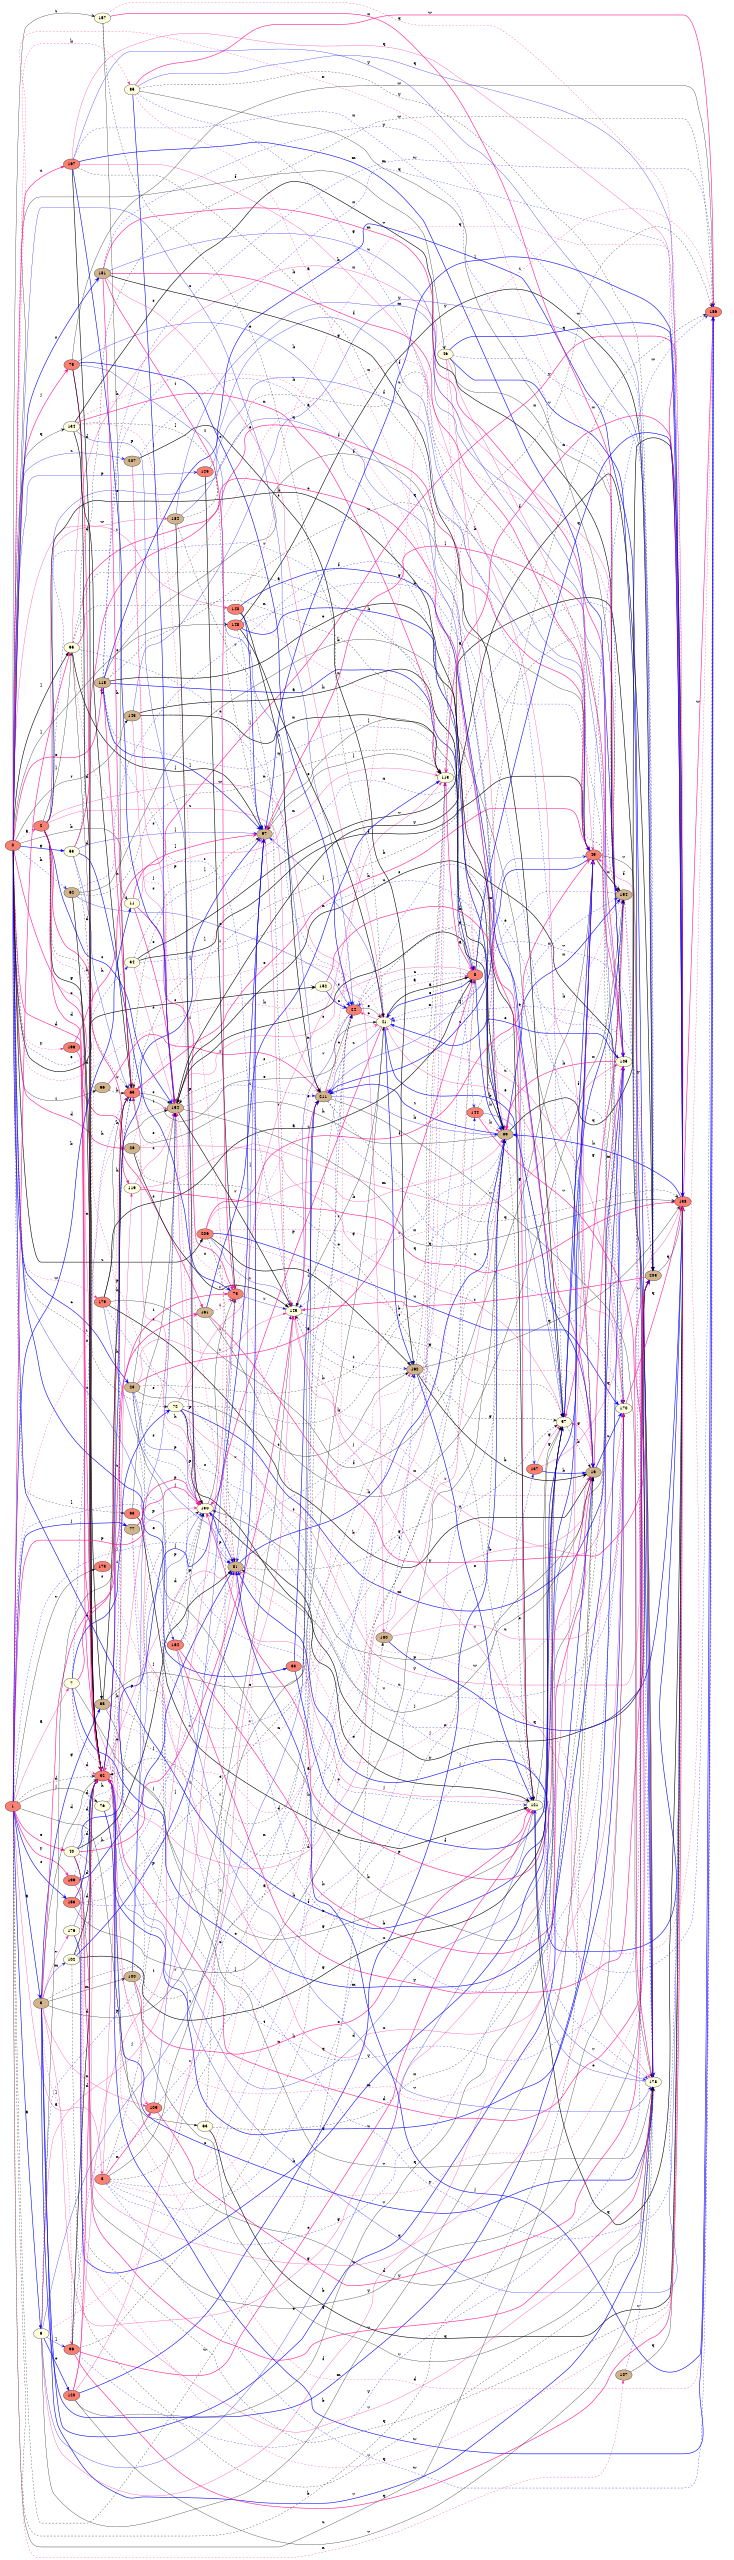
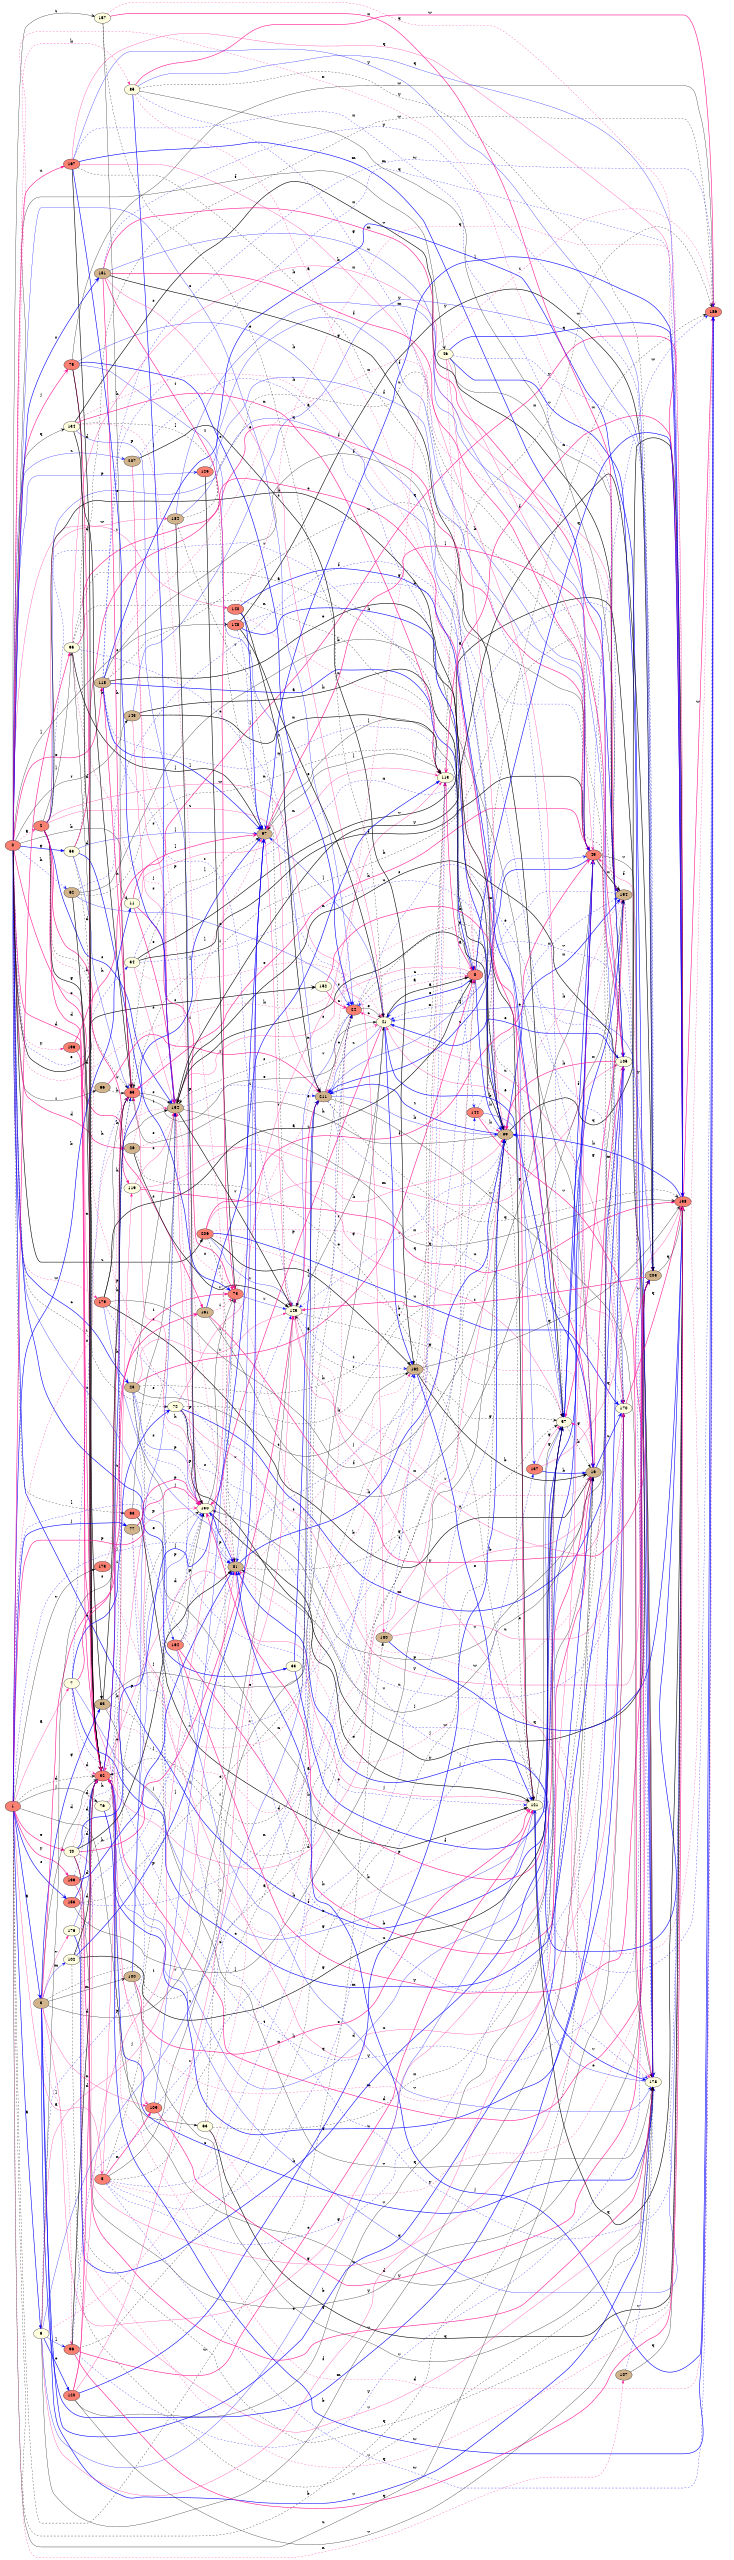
edge "0" -> "95": removed, label "l"
edge "152" -> "24": color blue -> deeppink
edge "203" -> "41": style dashed -> solid
node "33": fillcolor salmon -> lightyellow
edge "72" -> "186": label "n" -> "w"
edge "7" -> "57": color black -> blue
edge "121" -> "178": style solid -> bold
